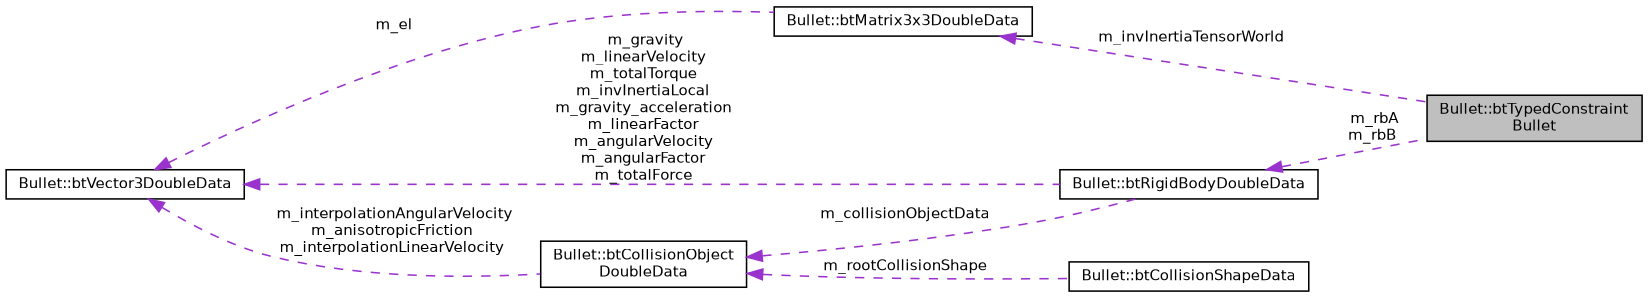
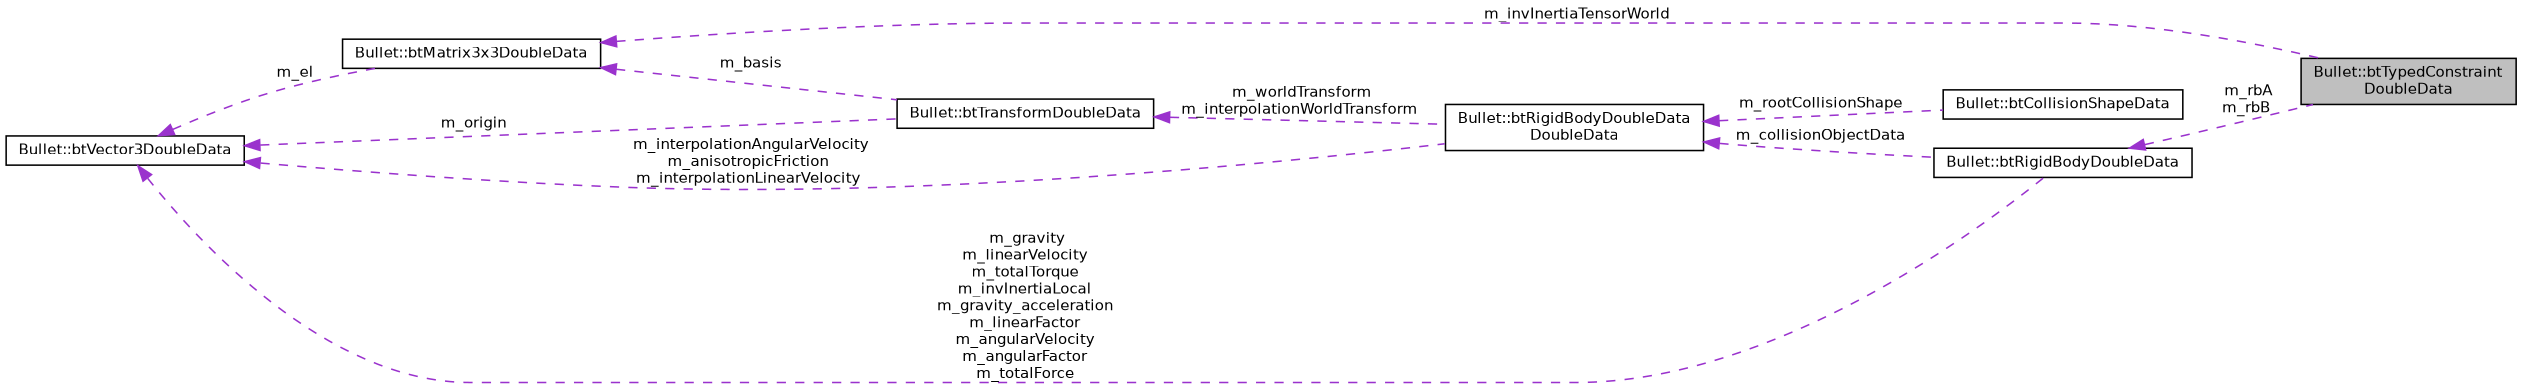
node "Bullet::btTransformDoubleData": added
node "Bullet::btTypedConstraint Bullet": label "Bullet::btTypedConstraint Bullet" -> "Bullet::btTypedConstraint DoubleData"
node "Bullet::btCollisionObject DoubleData": label "Bullet::btCollisionObject DoubleData" -> "Bullet::btRigidBodyDoubleData DoubleData"
